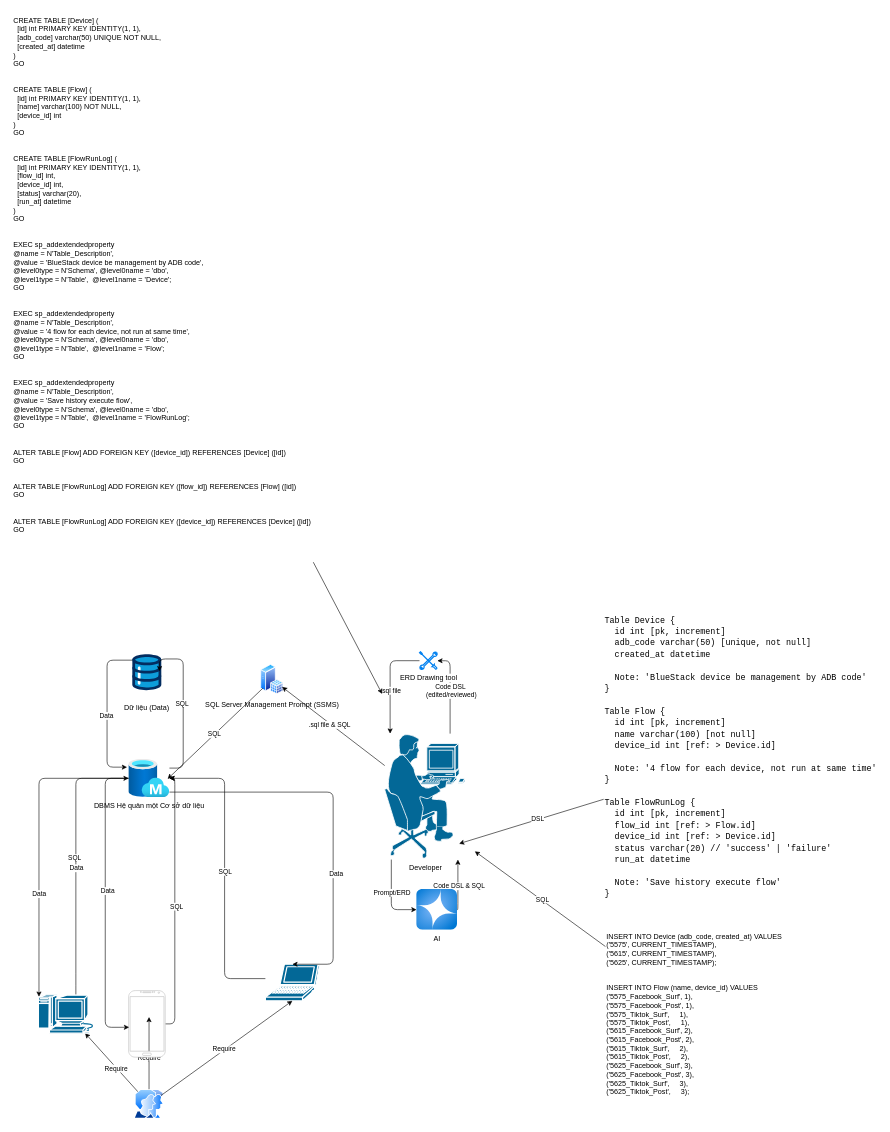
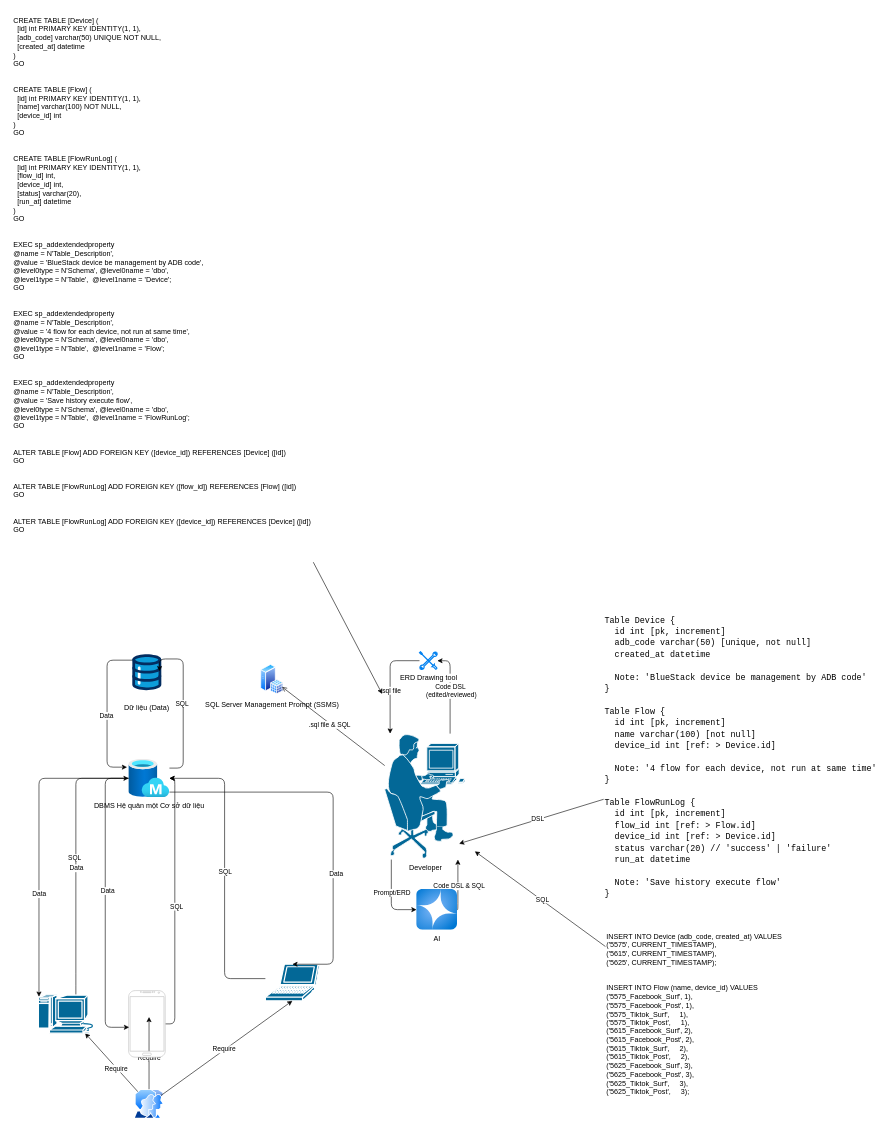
edge "Developer" -> "SQL Server Management Prompt (SSMS)": arrowhead classic -> open
edge "SQL Server Management Prompt (SSMS)" -> "DBMS Hệ quản một Cơ sở dữ liệu": removed, label "SQL"
